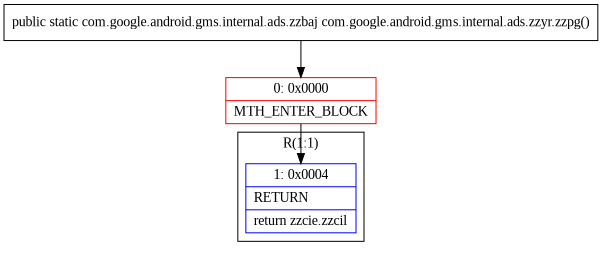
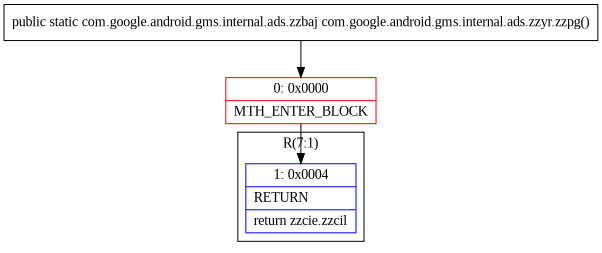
cluster "R(1:1)": label "R(1:1)" -> "R(7:1)"
